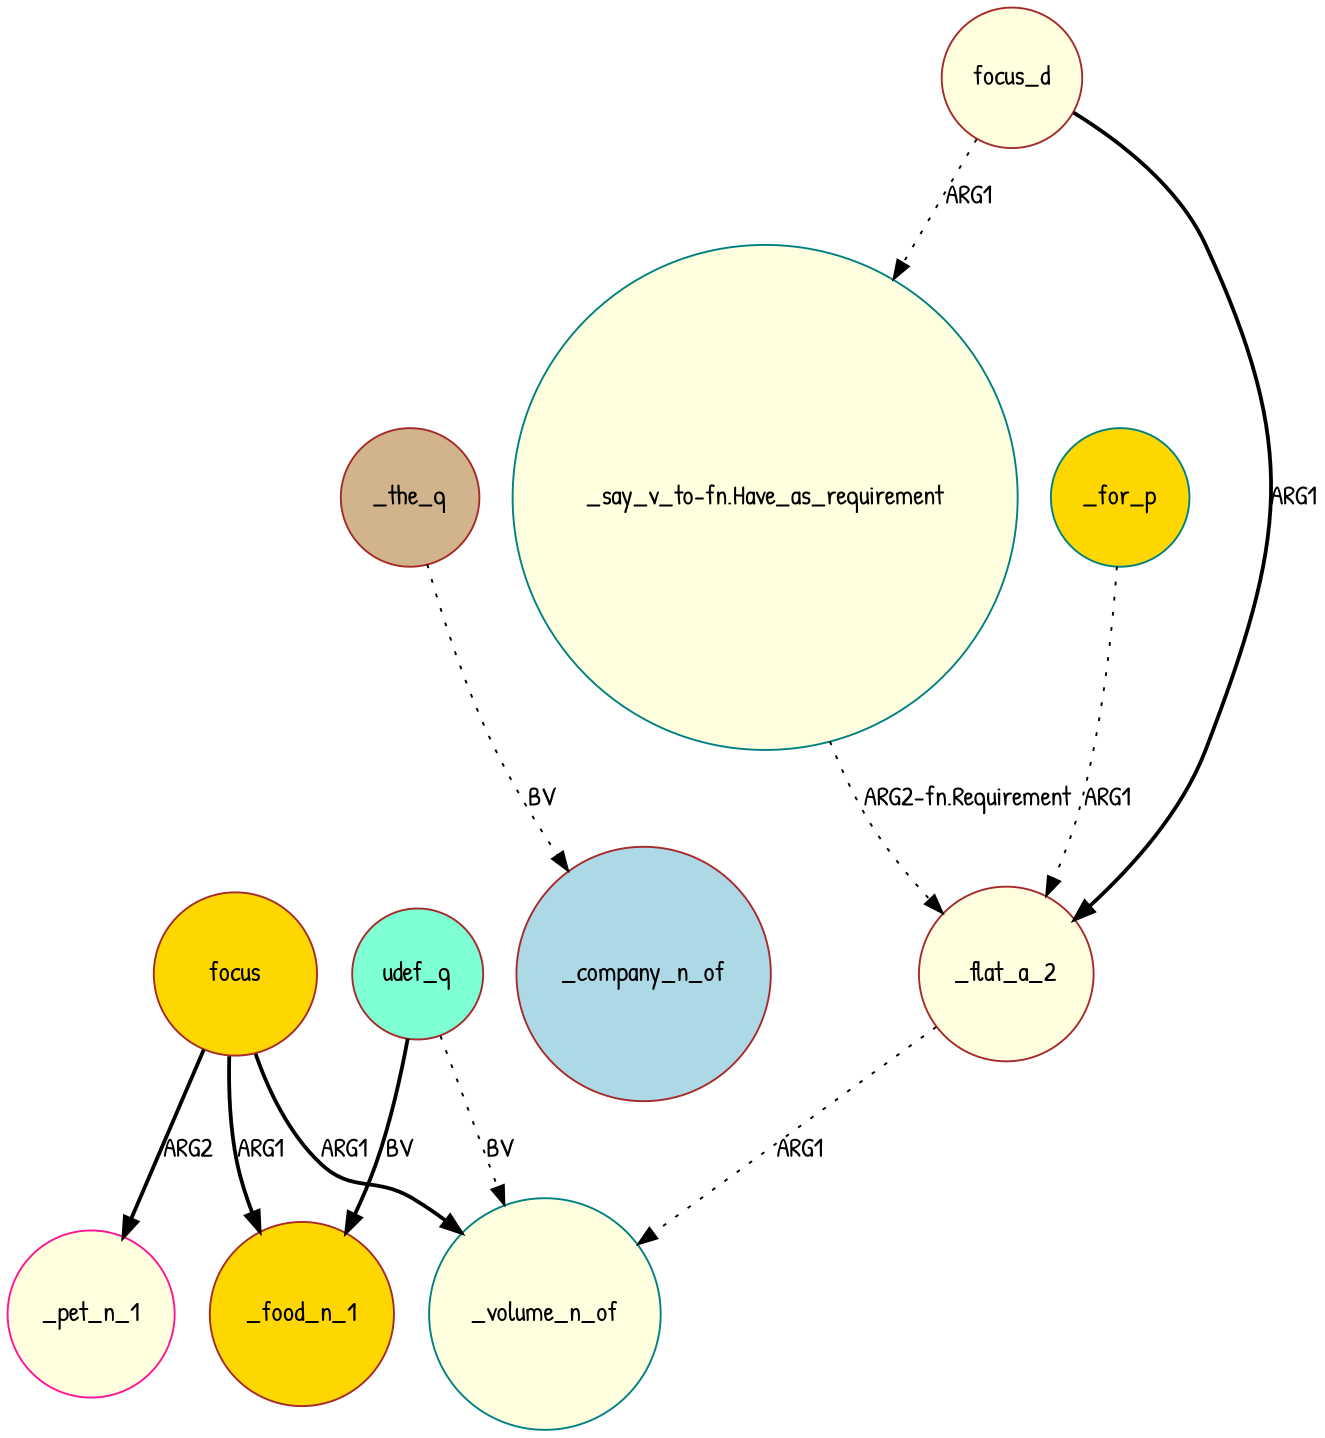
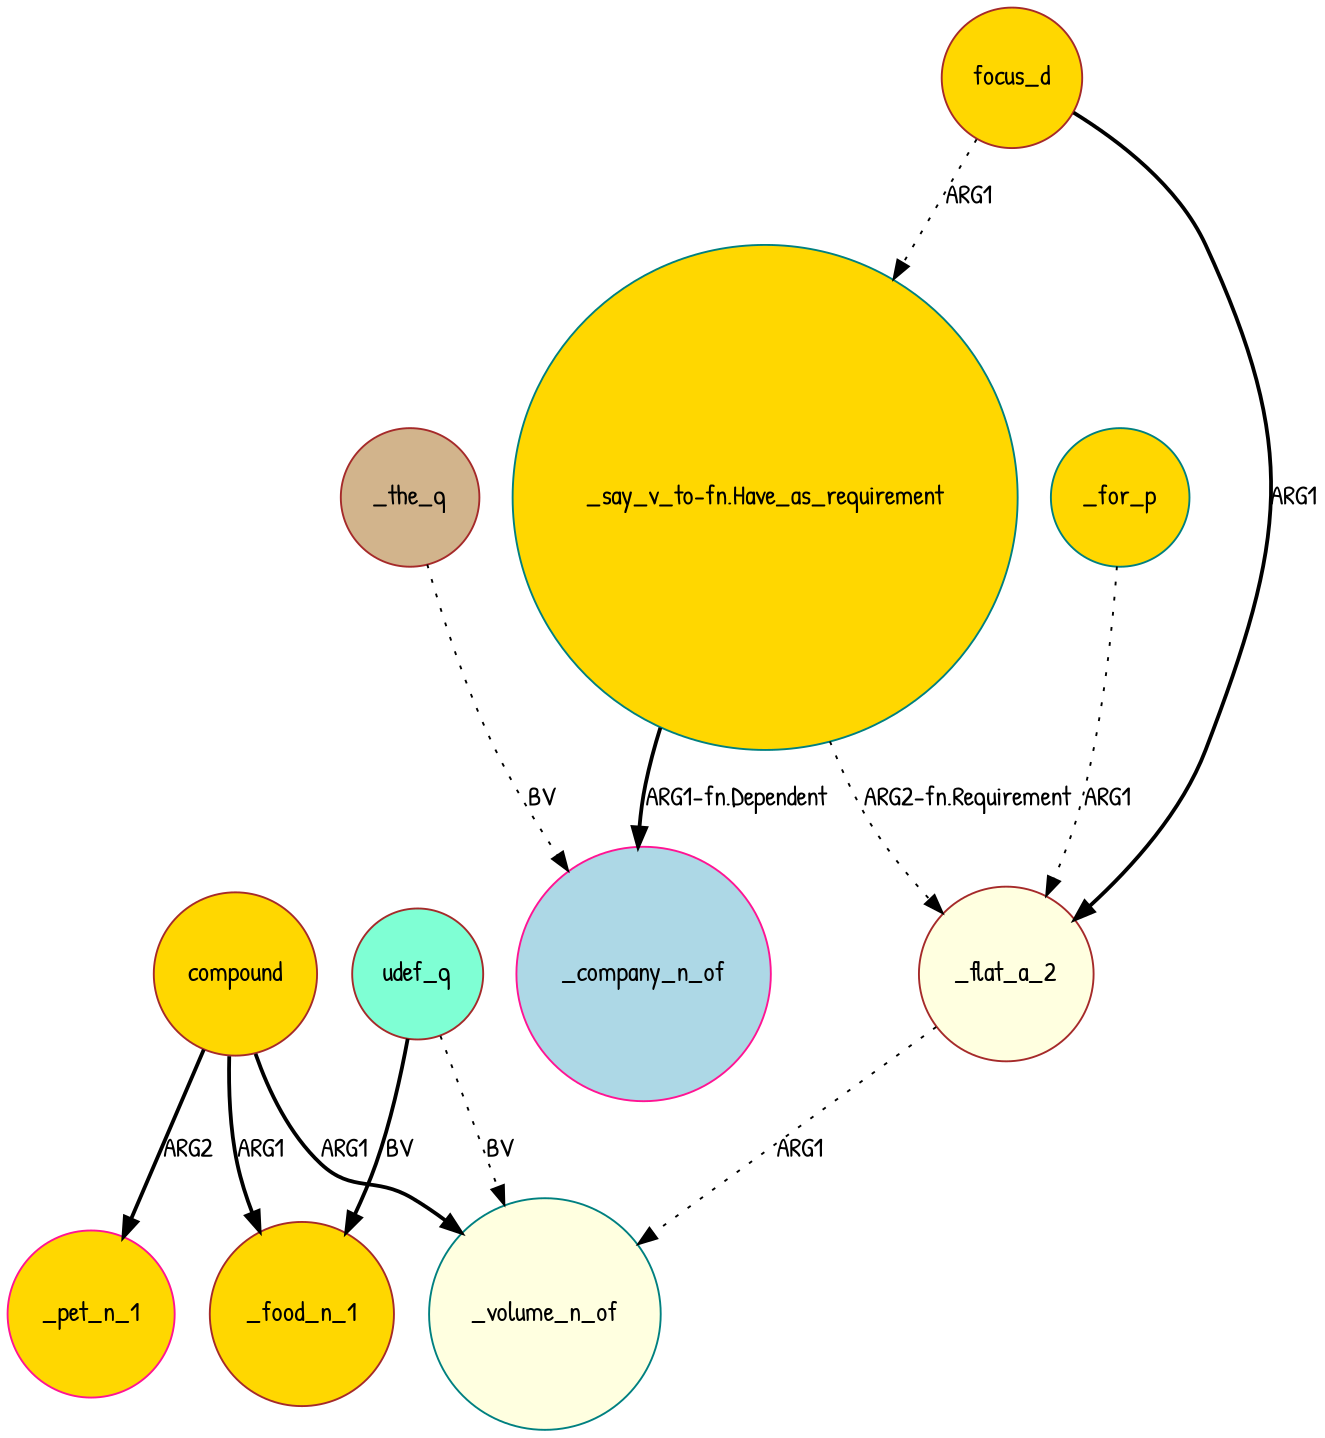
node "focus_d": fillcolor lightyellow -> gold
node "_say_v_to-fn.Have_as_requirement": fillcolor lightyellow -> gold
edge "_say_v_to-fn.Have_as_requirement" -> "_company_n_of": added, label "ARG1-fn.Dependent"
node "focus": label "focus" -> "compound"
node "_company_n_of": color brown -> deeppink
node "_pet_n_1": fillcolor lightyellow -> gold
